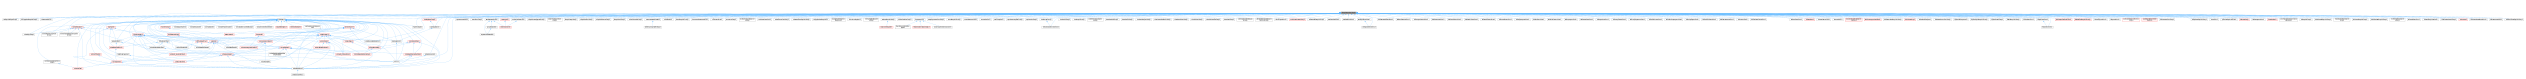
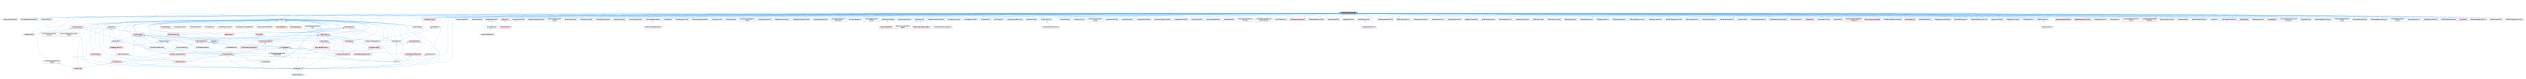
node "MeshVertexPainterKismetLibrary.h": added
node "SubmixEffectDelay.h": added
